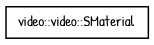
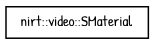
node "video::video::SMaterial": label "video::video::SMaterial" -> "nirt::video::SMaterial"
